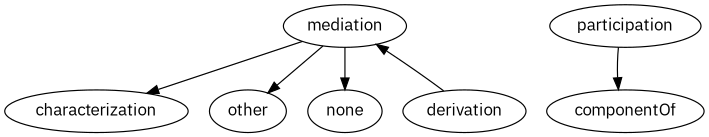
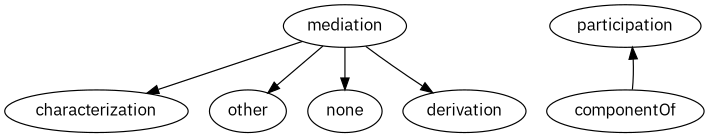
edge "participation" -> "componentOf": reversed
edge "derivation" -> "mediation": reversed
